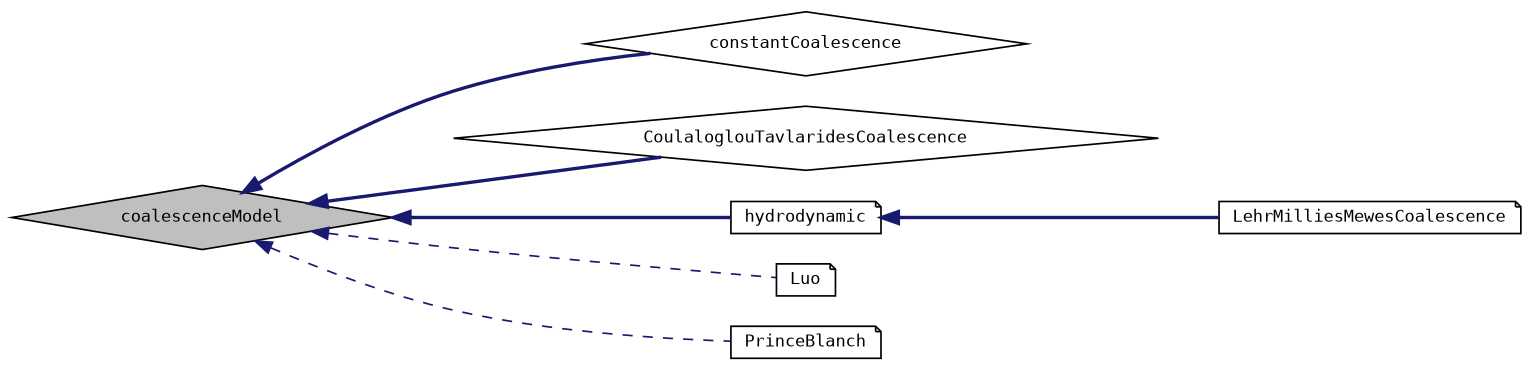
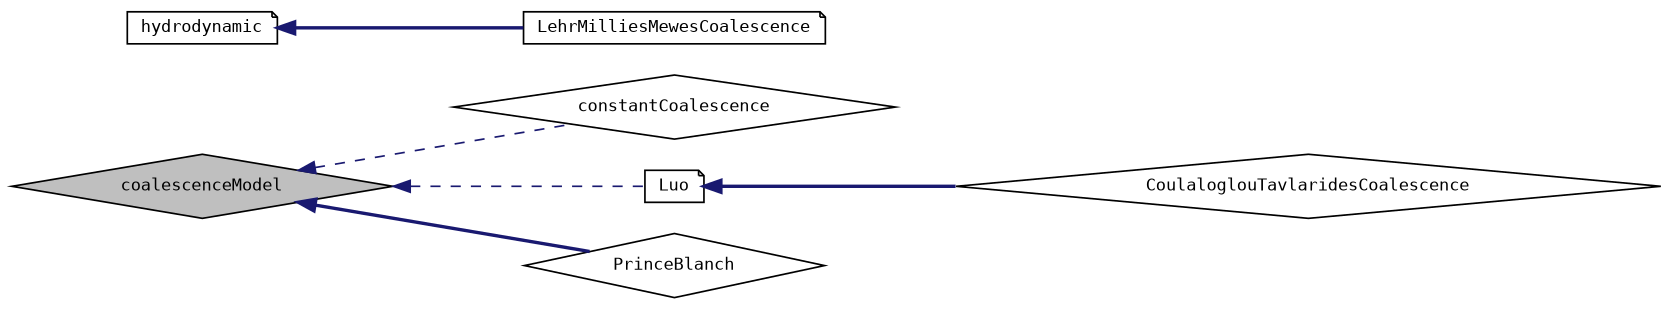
edge "constantCoalescence" -> "coalescenceModel": style bold -> dashed
edge "CoulaloglouTavlaridesCoalescence" -> "coalescenceModel": now "CoulaloglouTavlaridesCoalescence" -> "Luo"
edge "hydrodynamic" -> "coalescenceModel": removed
edge "PrinceBlanch" -> "coalescenceModel": style dashed -> bold
node "PrinceBlanch": shape note -> diamond
